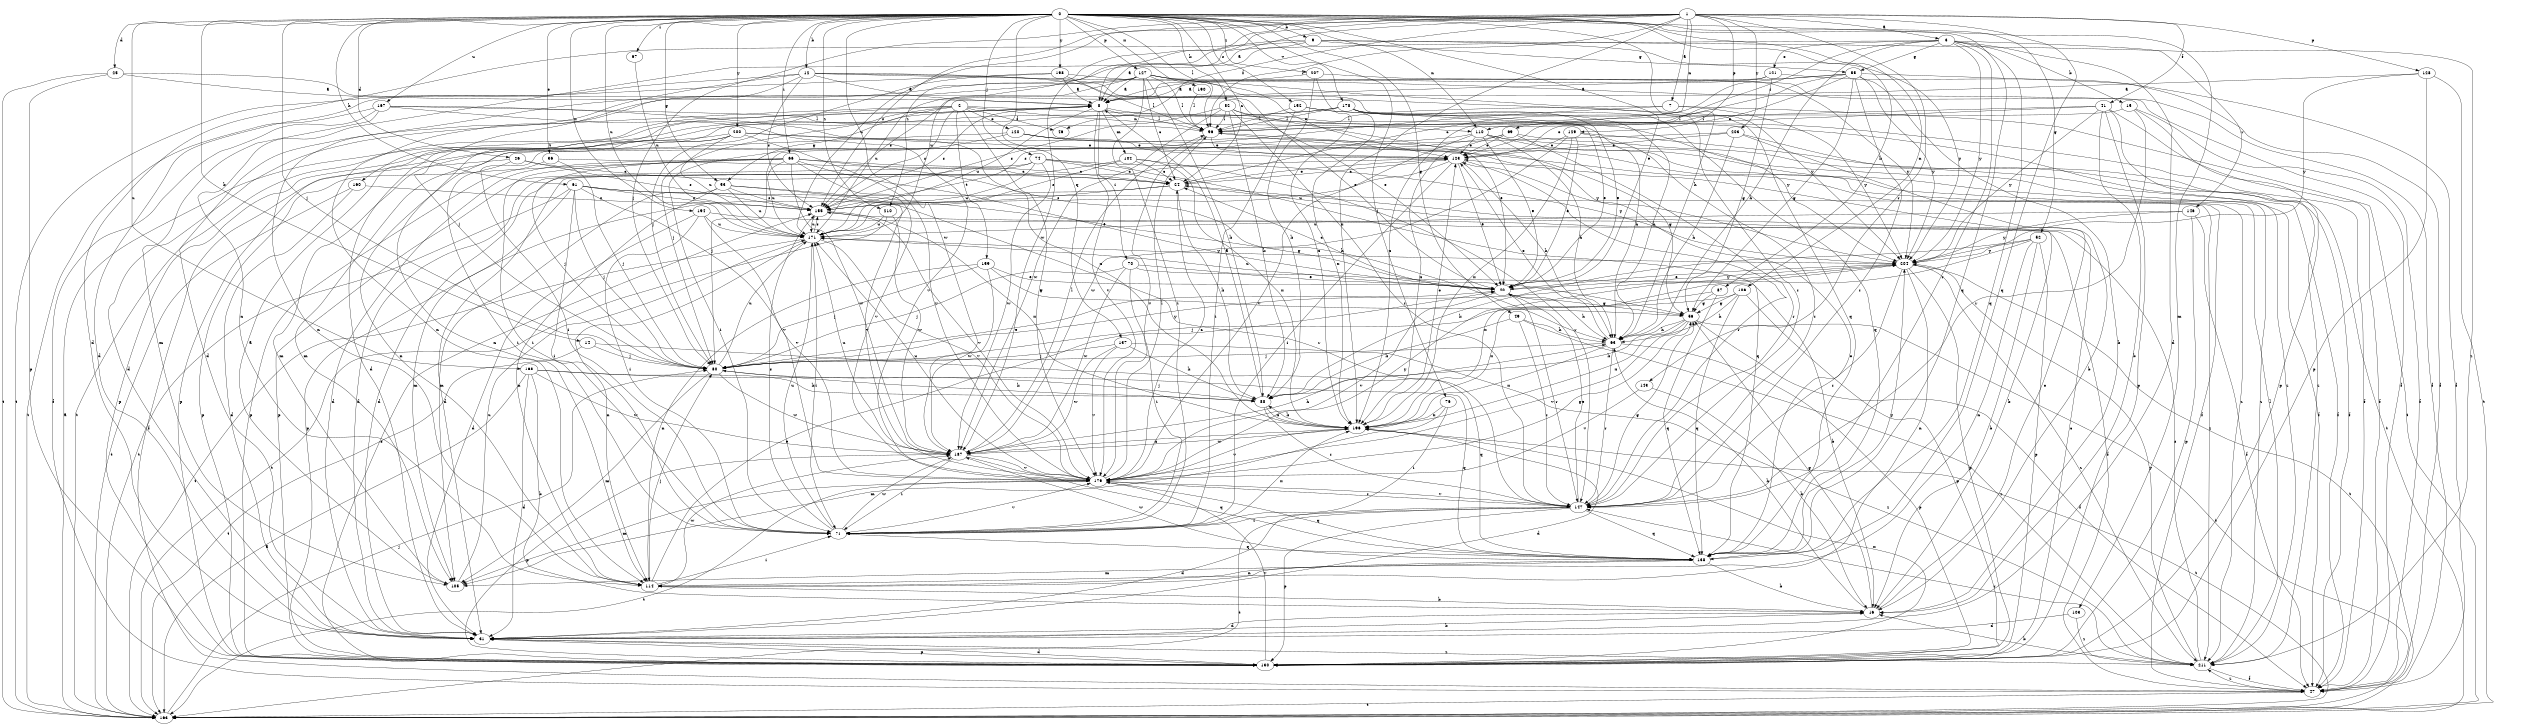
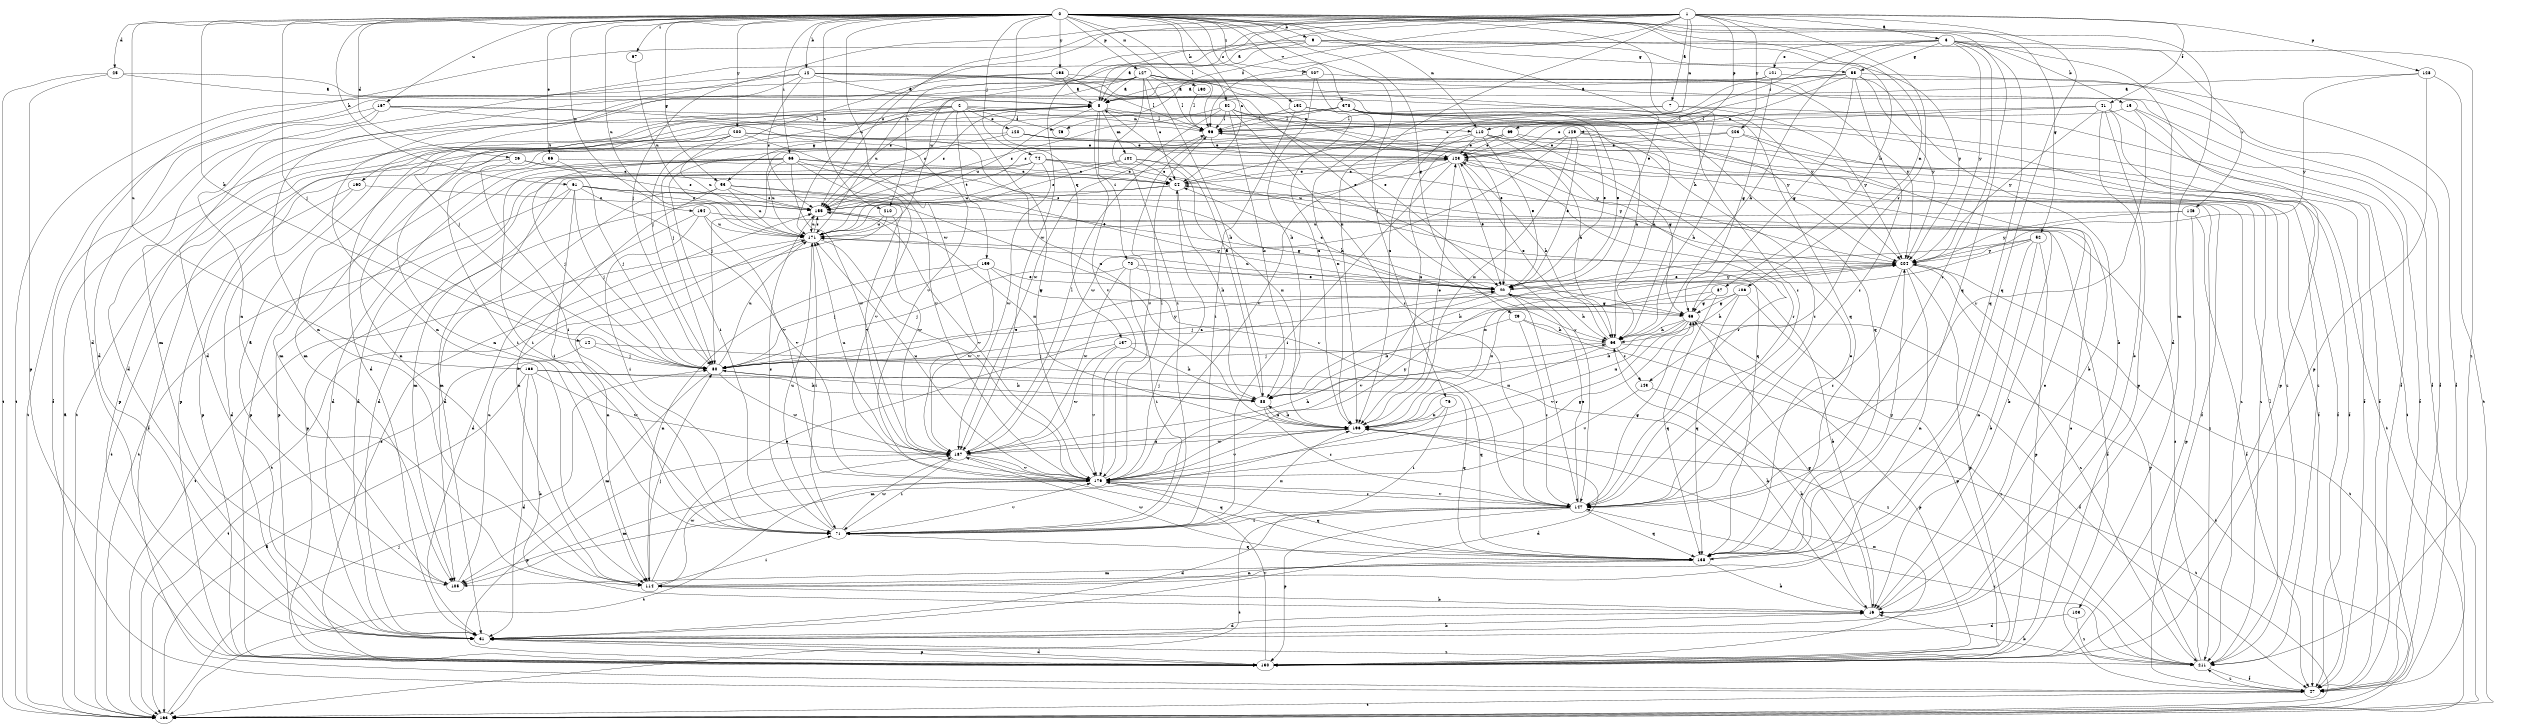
node "178": label "178" -> "378"
edge "63" -> "147": now "63" -> "143"
